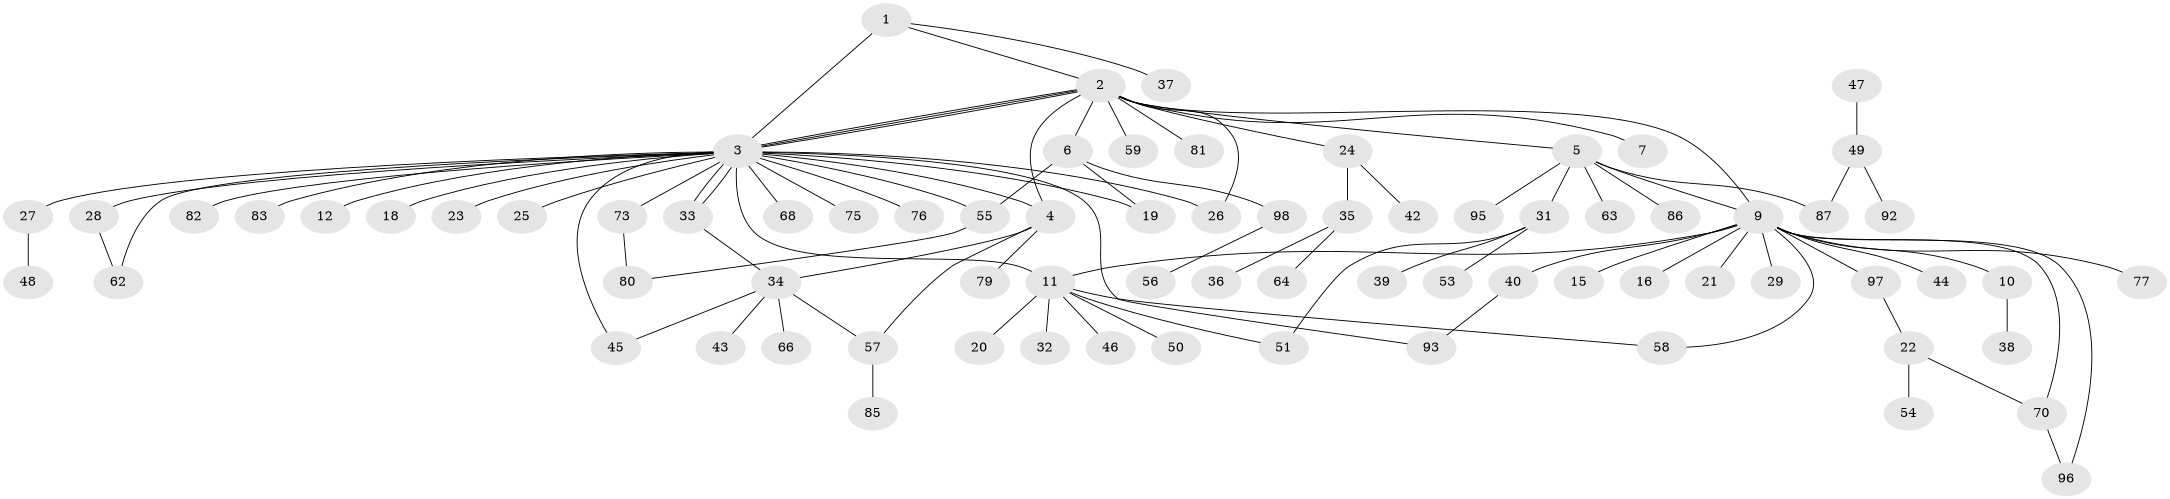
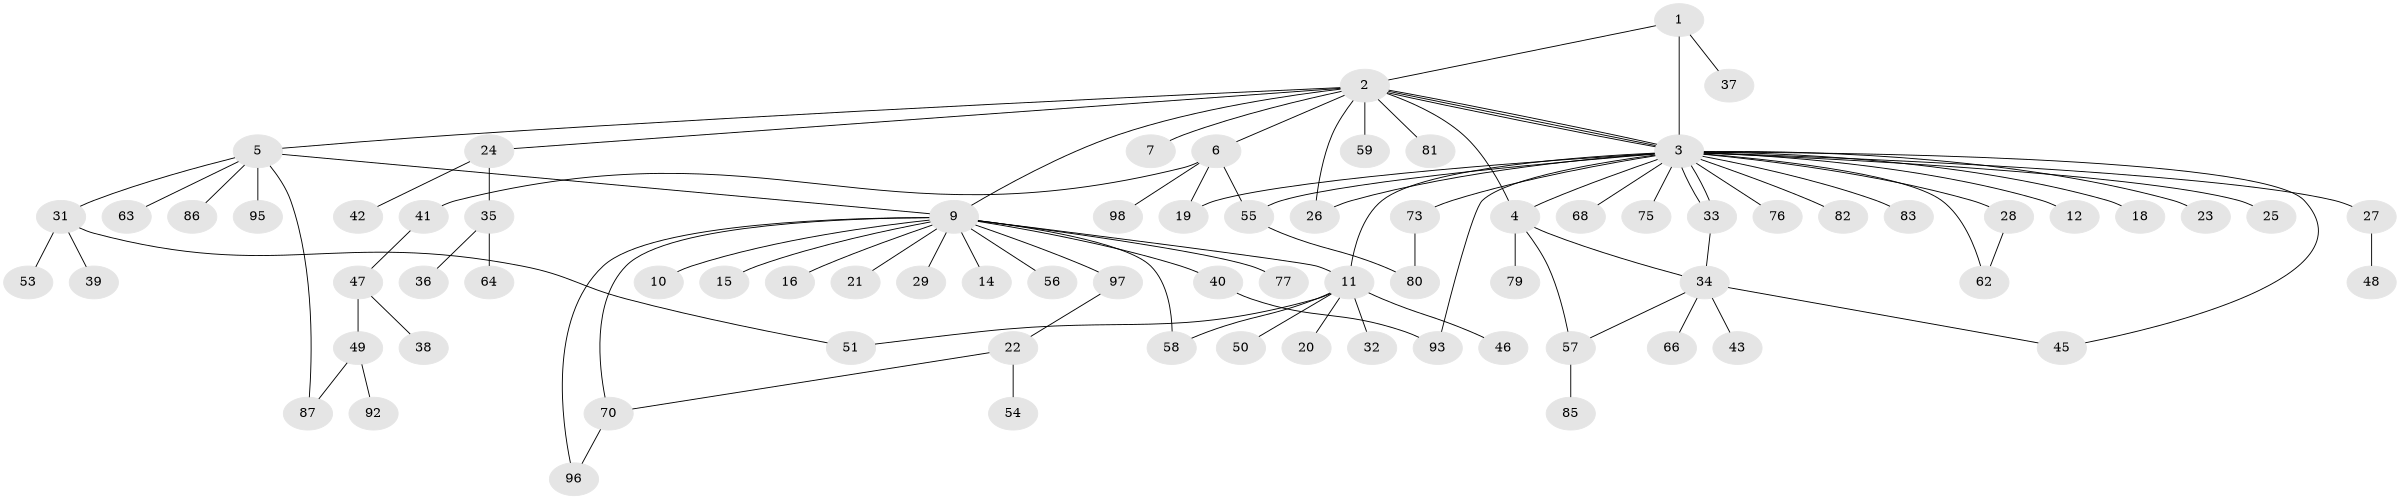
node "41": added
edge "98" -- "56": now "9" -- "56"
node "44": label "44" -> "14"
edge "10" -- "38": now "47" -- "38"
